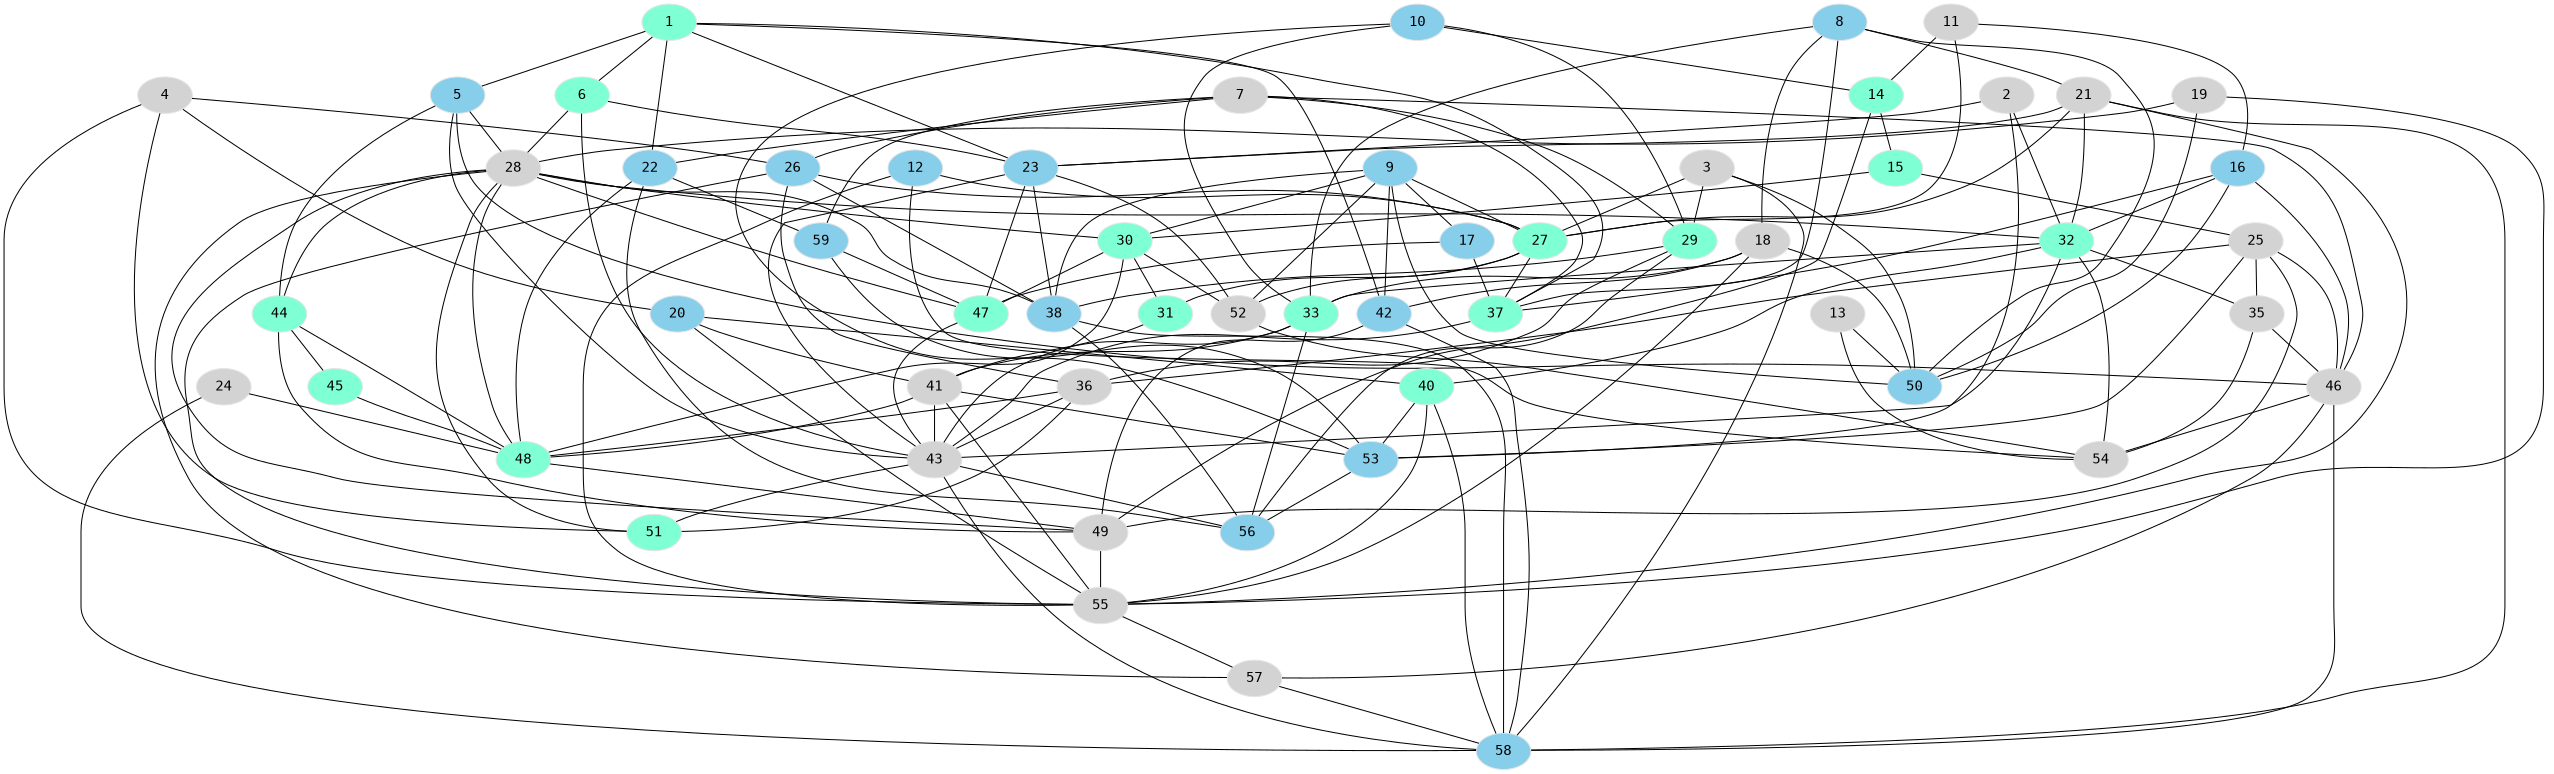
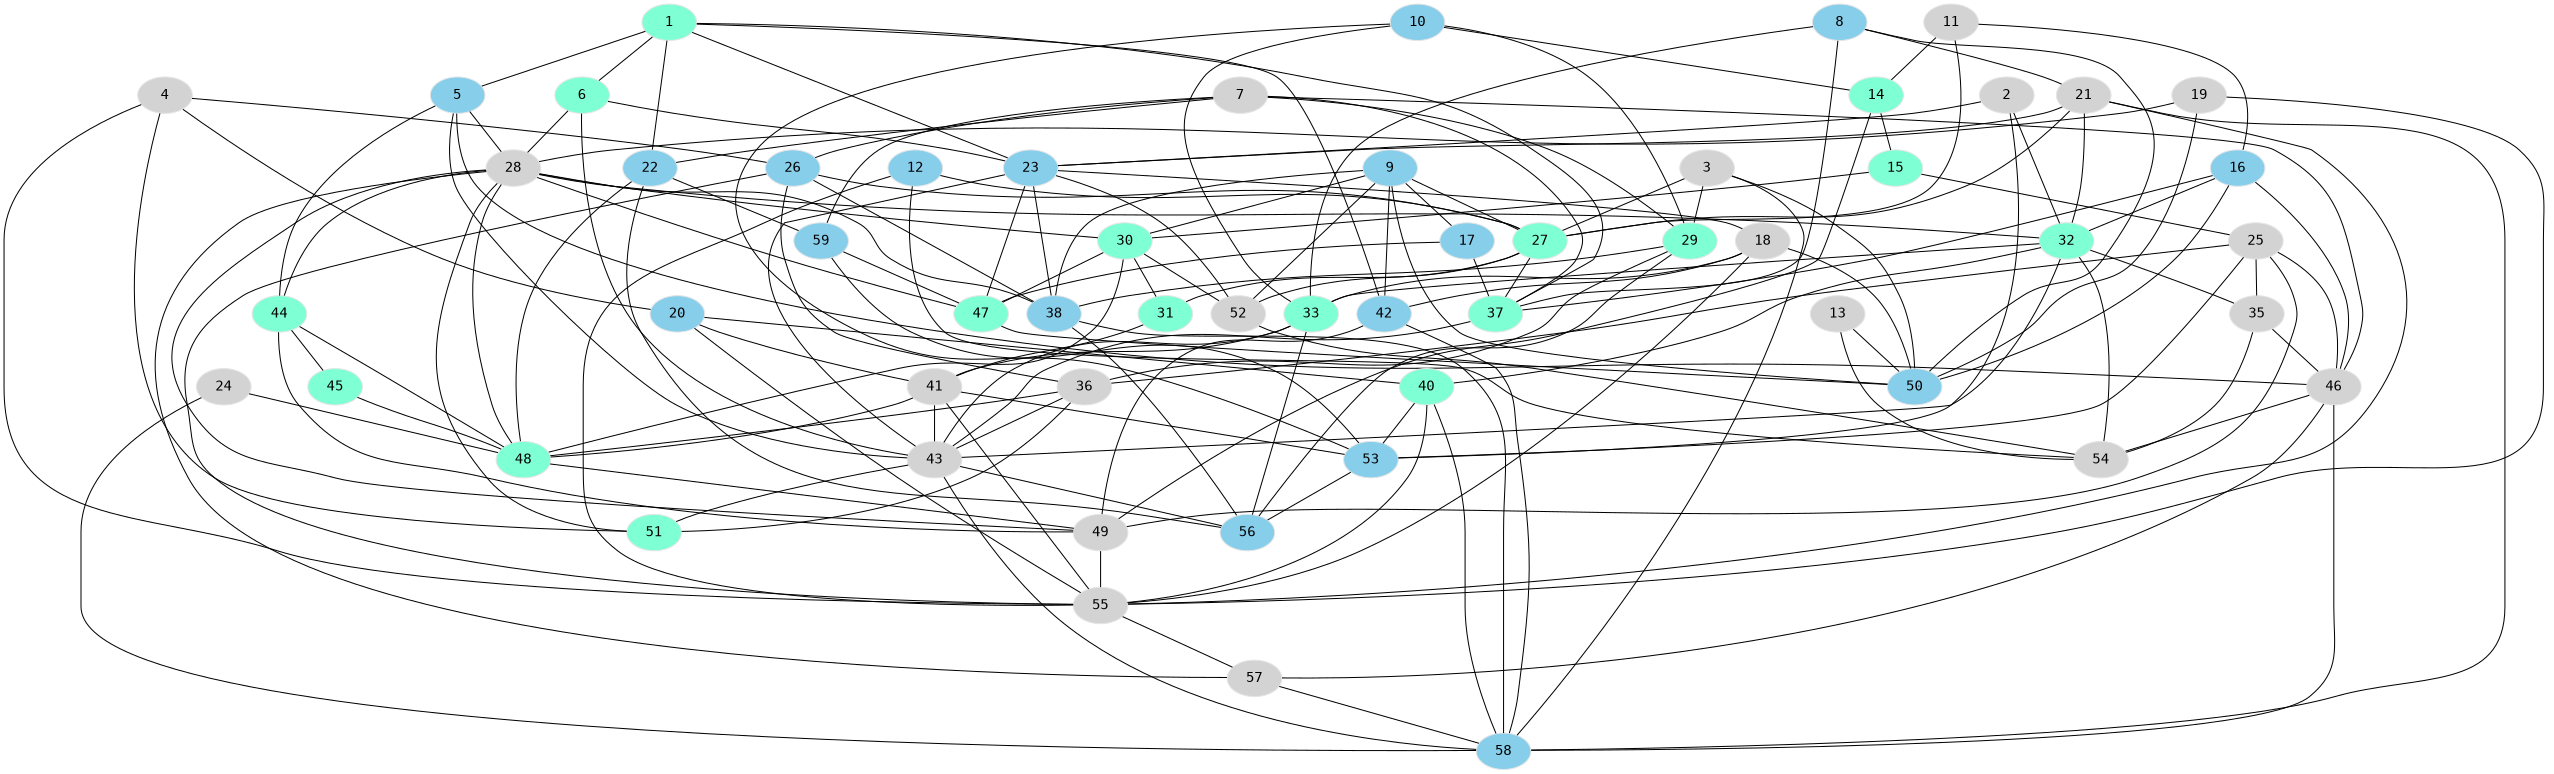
edge "8" -- "18": now "23" -- "18"
edge "47" -- "43": now "47" -- "50"
